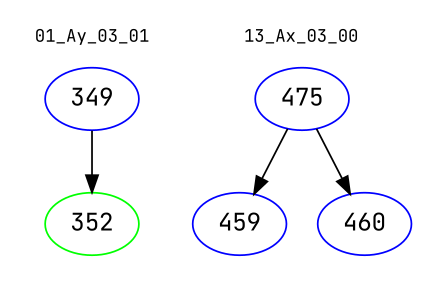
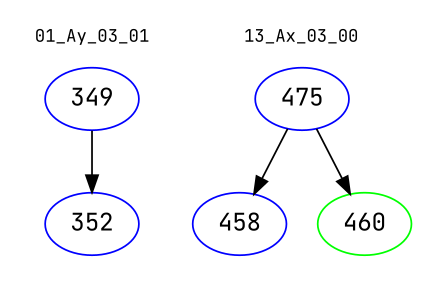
node "352": color green -> blue
node "459": label "459" -> "458"
node "460": color blue -> green
